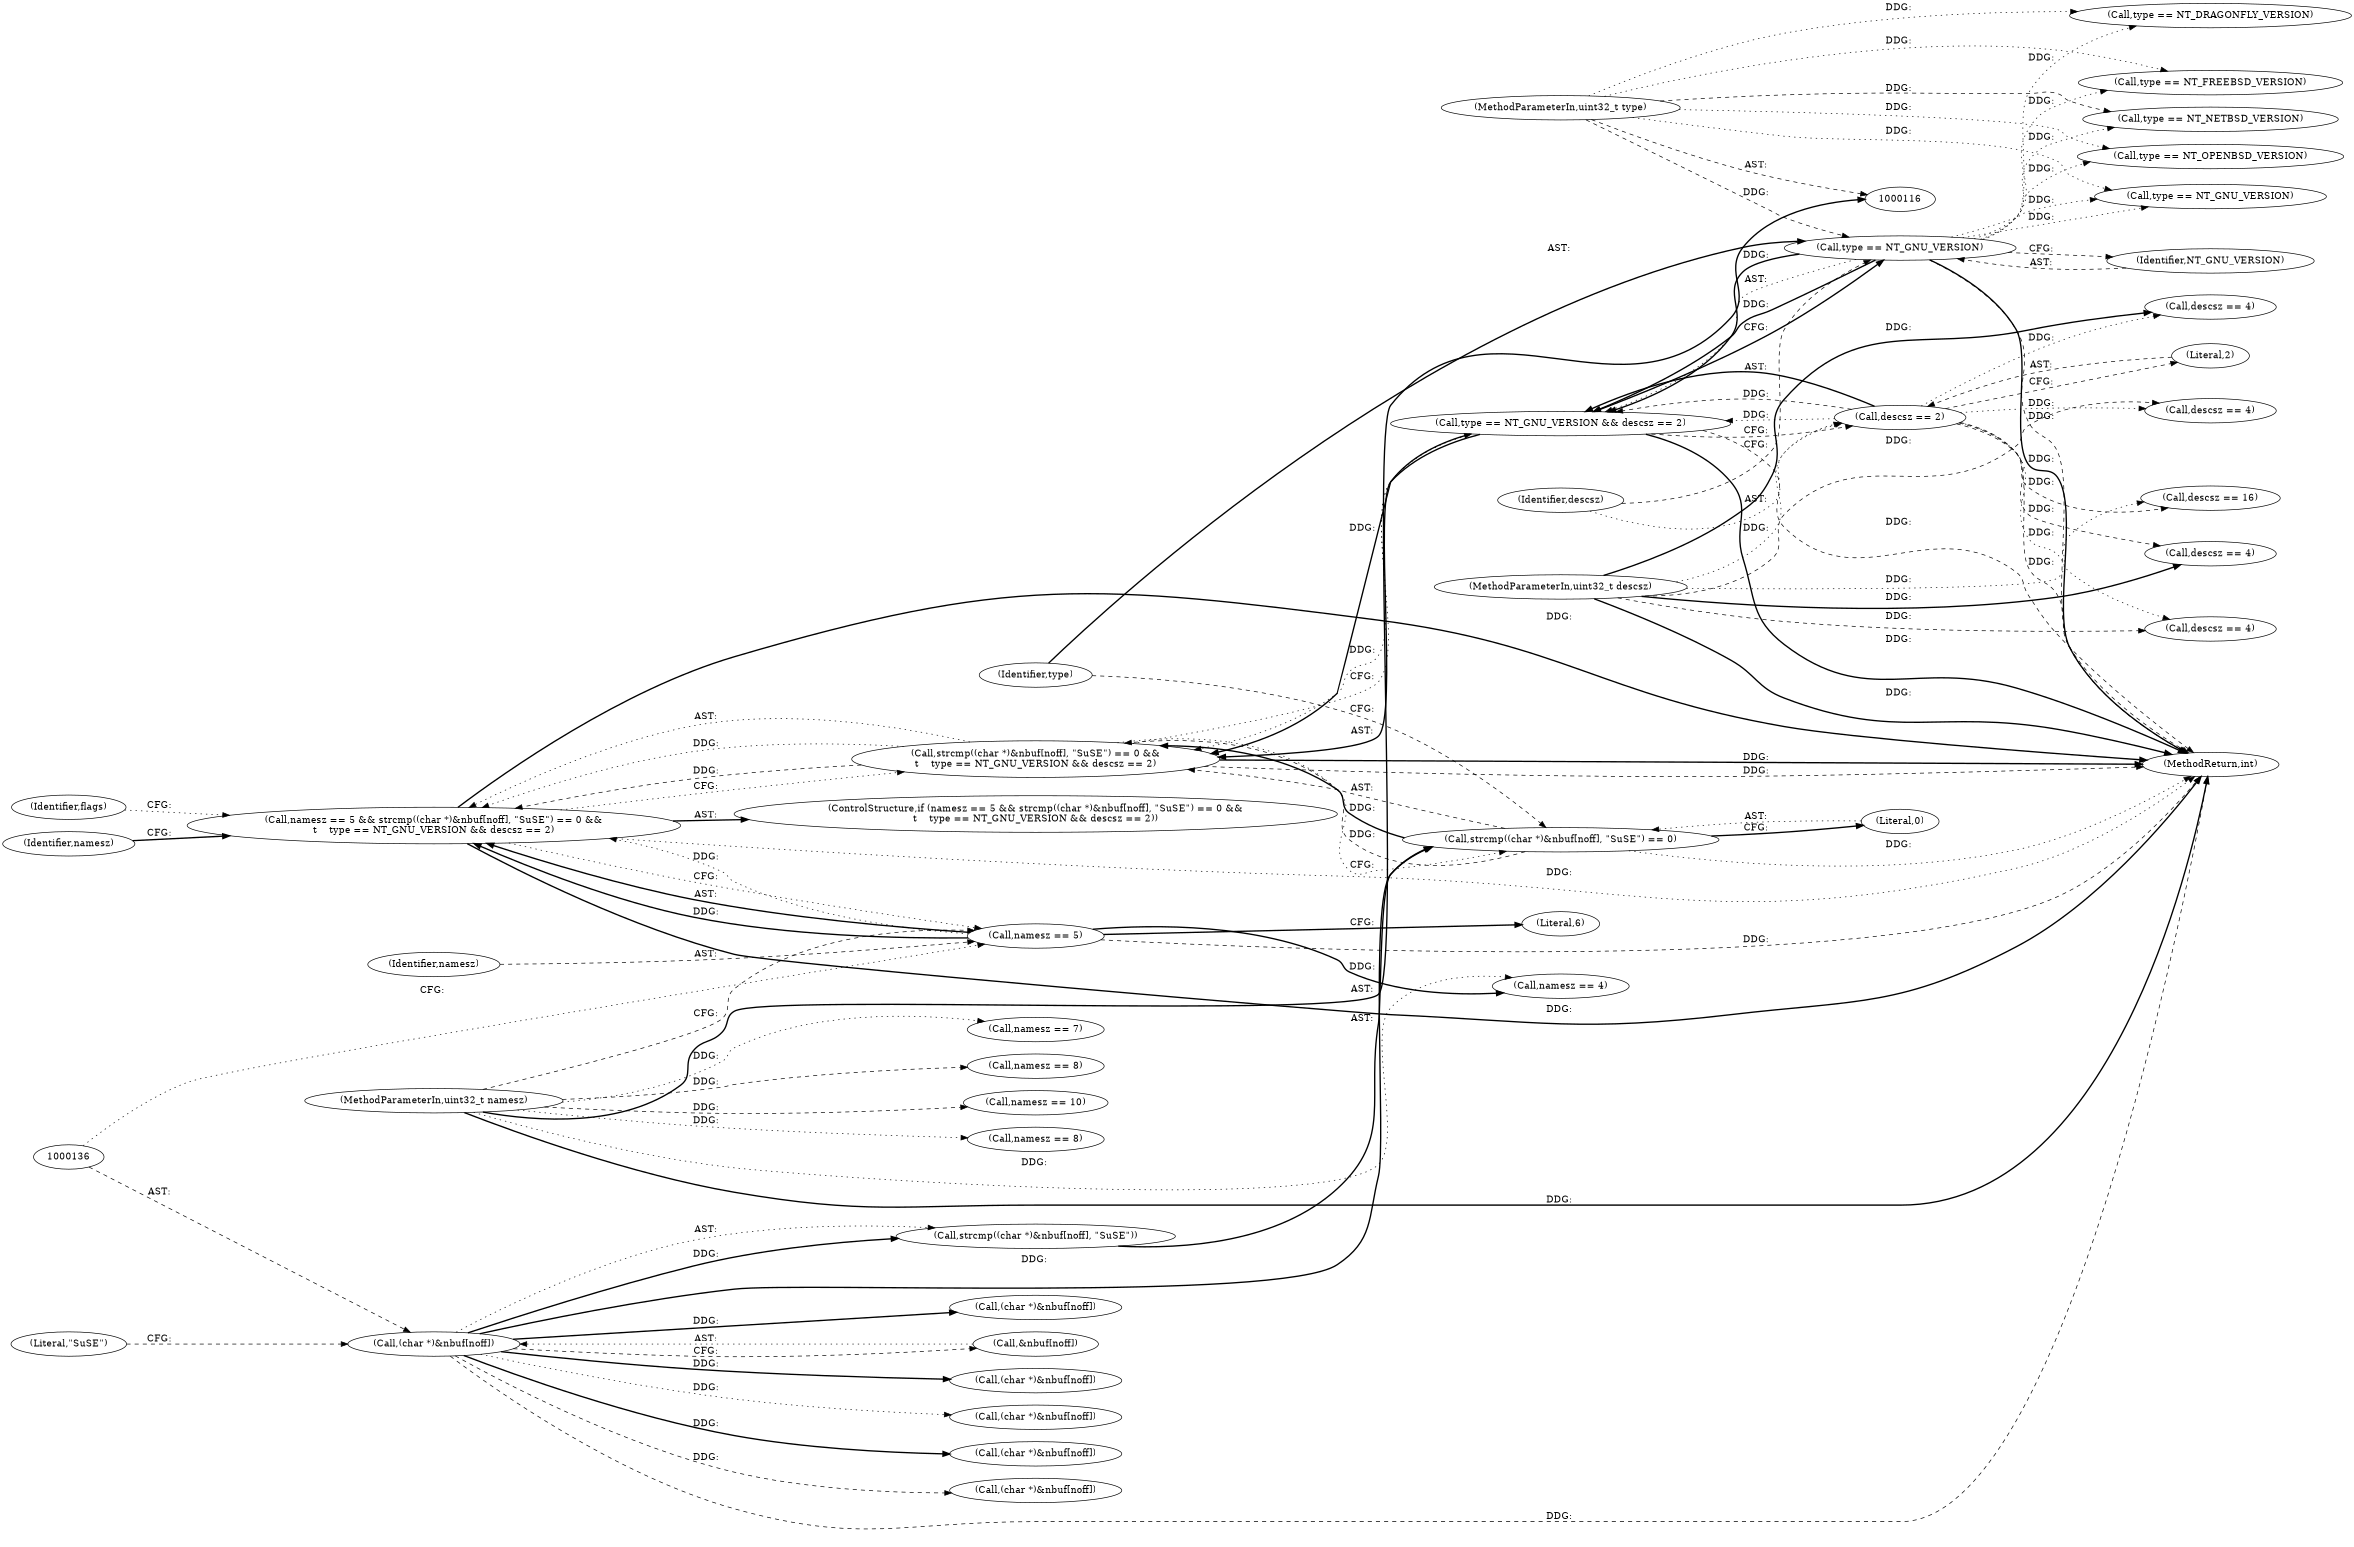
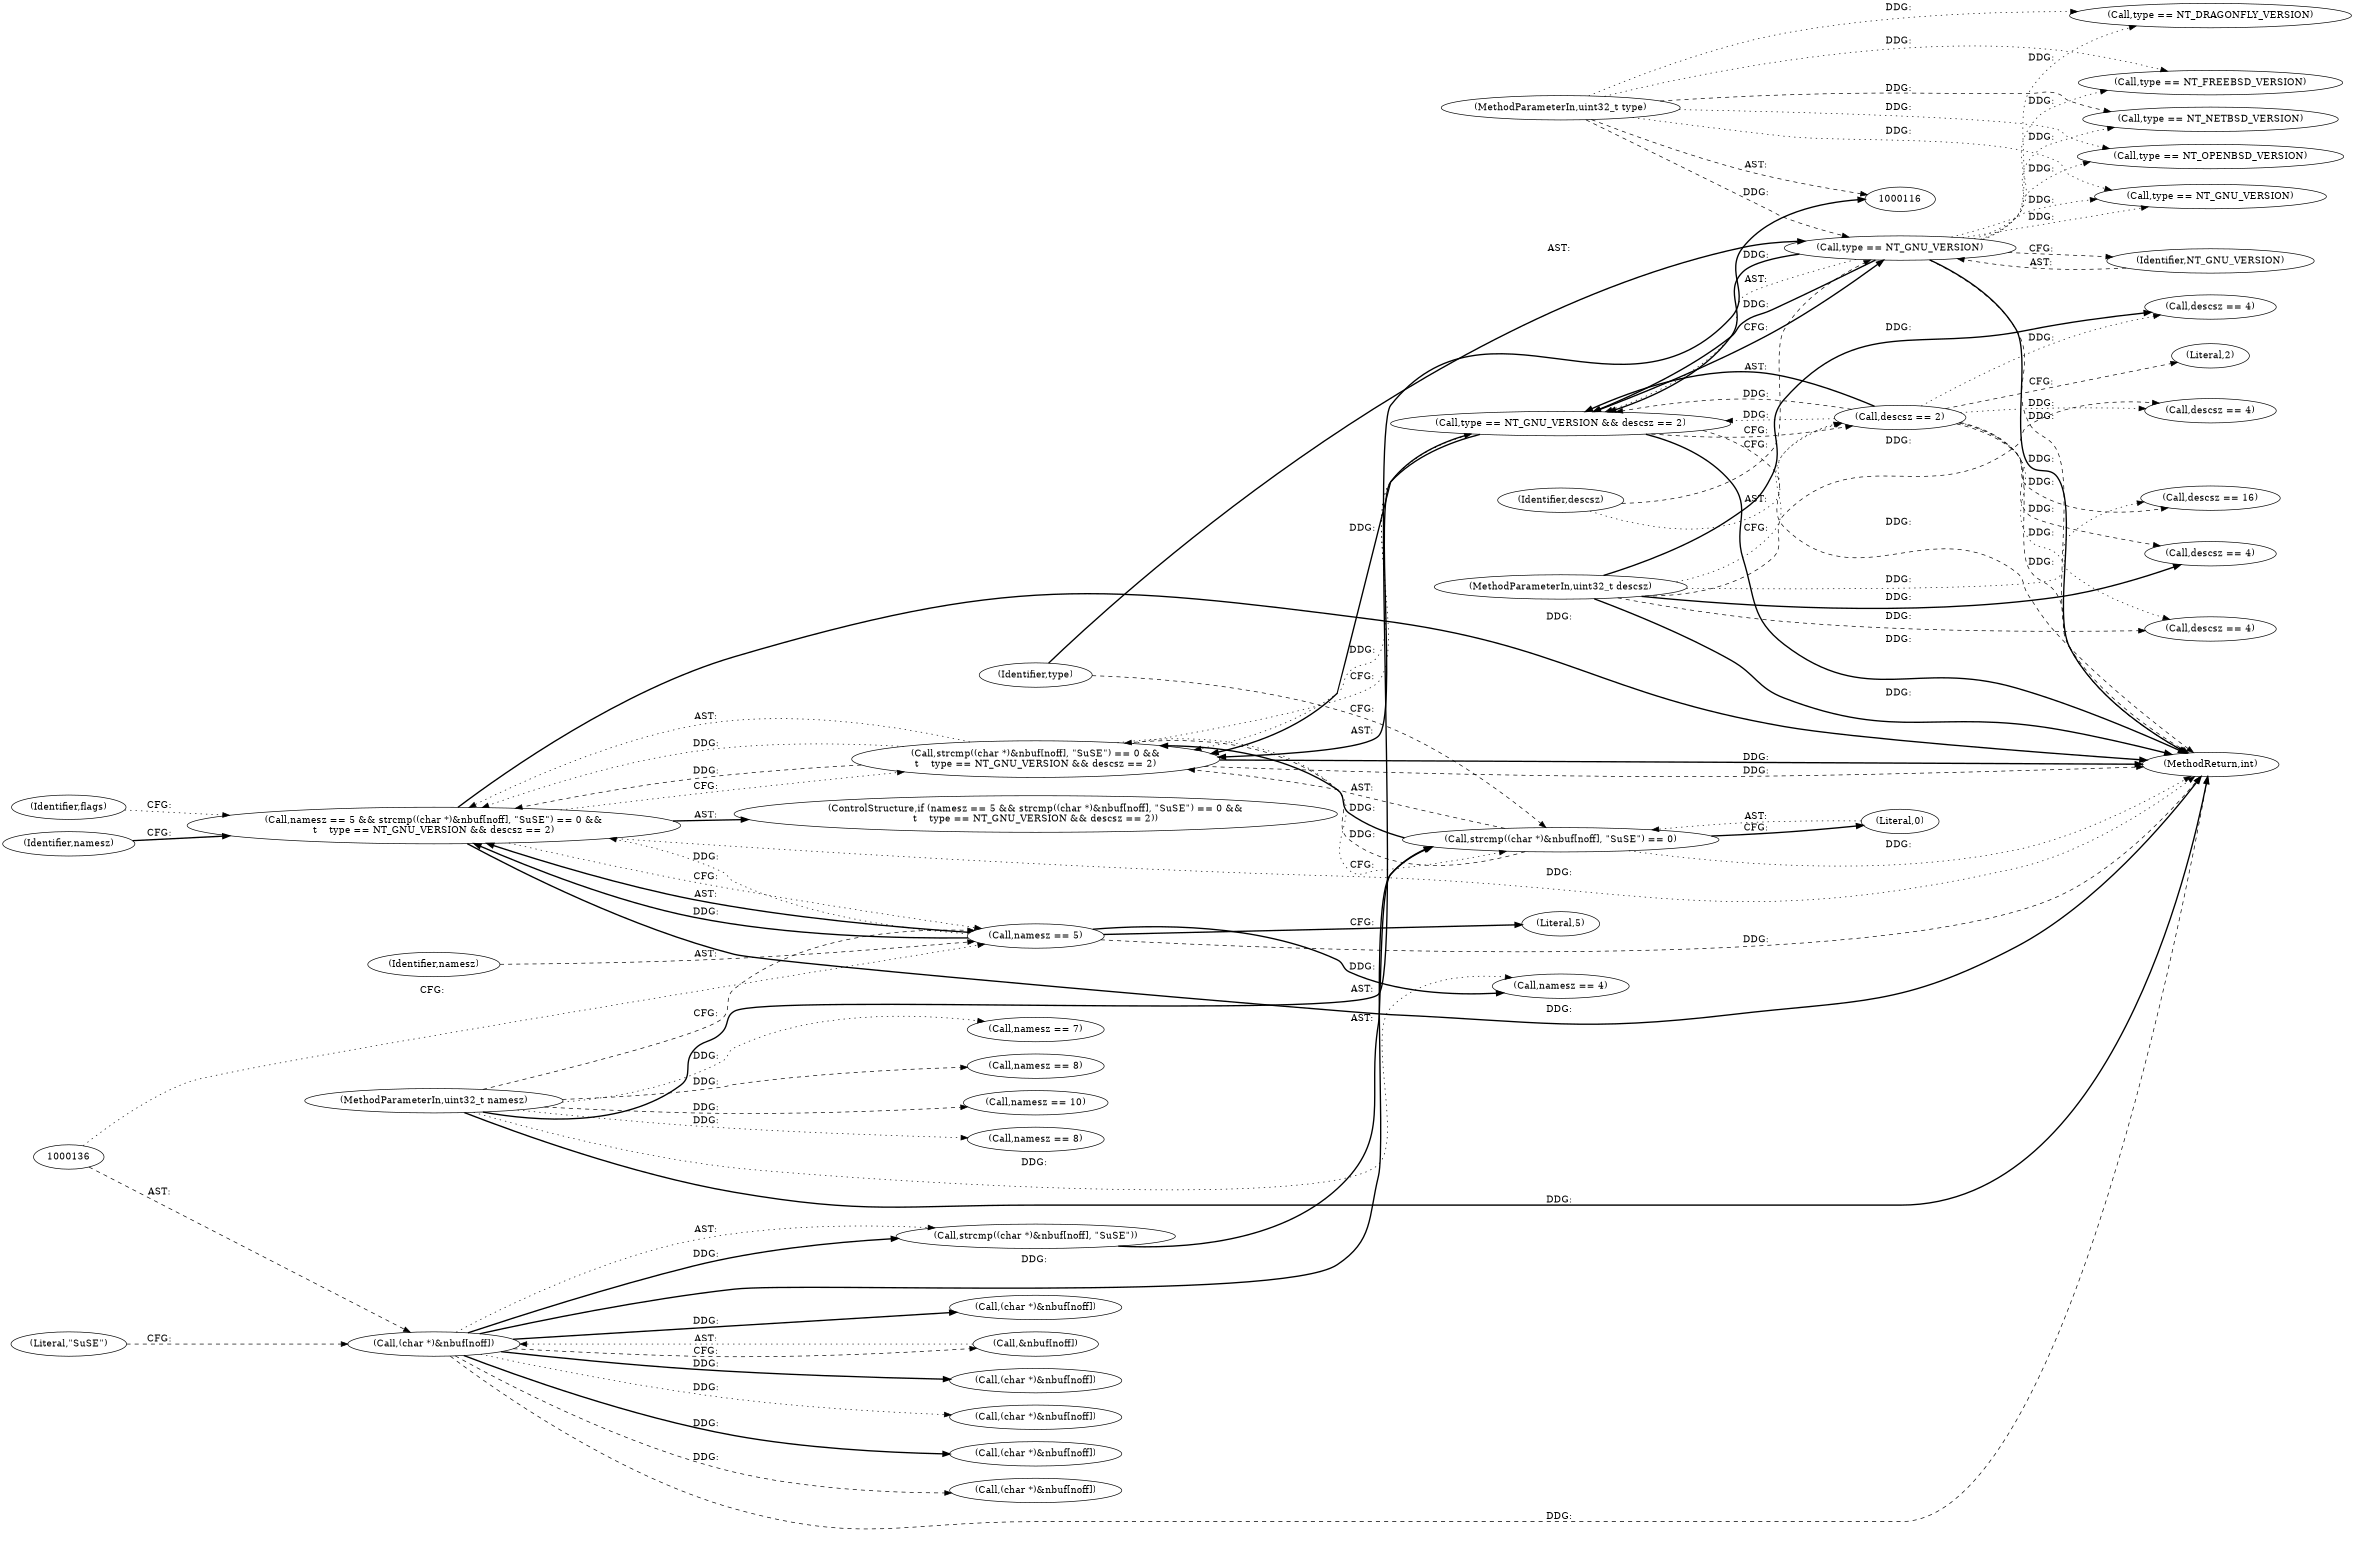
edge "(Literal,2)" -> "(Call,descsz == 2)": removed, label "AST:"
edge "(MethodParameterIn,uint32_t descsz)" -> "(Call,descsz == 2)": label "DDG: " -> "CFG: "
node "(Literal,6)": label "(Literal,6)" -> "(Literal,5)"
